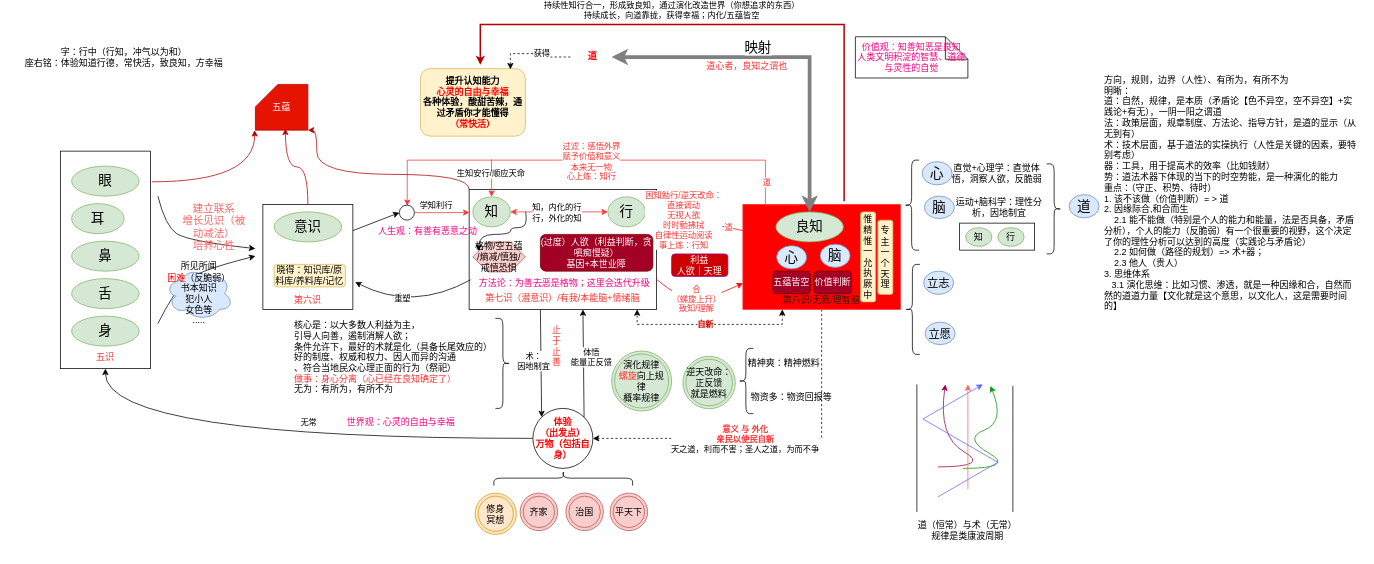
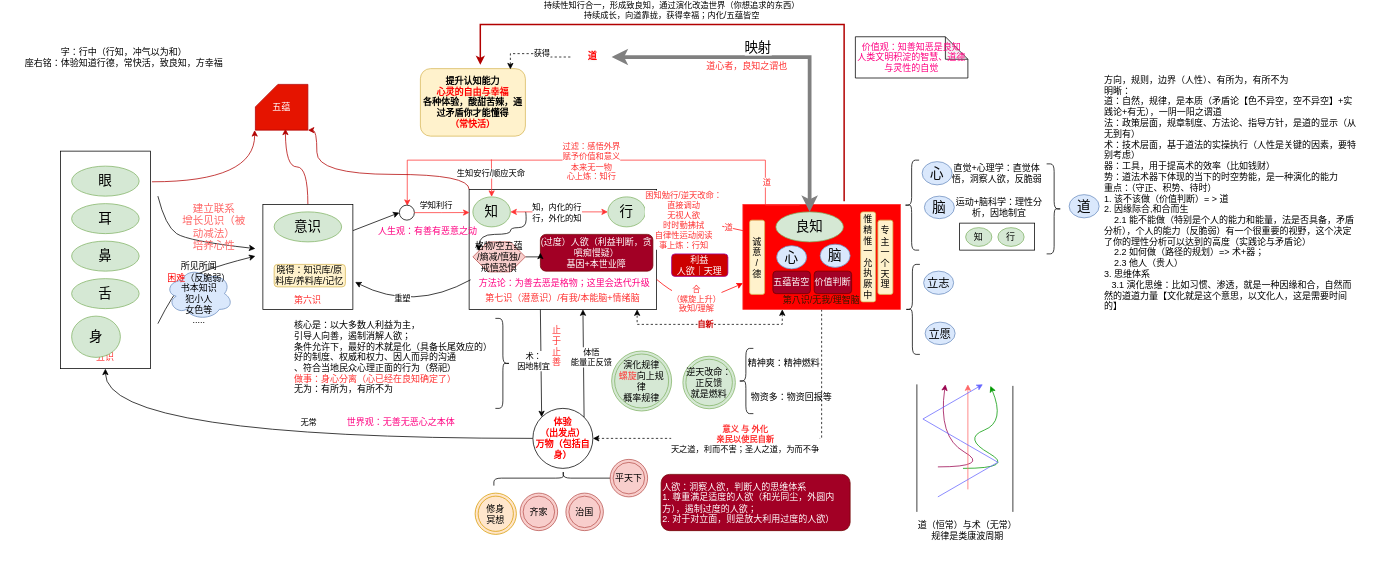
node "耳": size 53x30 -> 68x30
edge "格物/空五蕴 /熵减/慎独/ 戒慎恐惧" -> "(过度）人欲（利益判断，贪嗔痴慢疑） 基因+本世业障": added
node "诚意 / 德": added
node "身": size 68x30 -> 49x41
node "世界观：心灵的自由与幸福": label "世界观：心灵的自由与幸福" -> "世界观：无善无恶心之本体"
node "人欲：洞察人欲，判断人的思维体系 1. 尊重满足适度的人欲（和光同尘，外圆内方），遏制过度的人欲； 2. 对于对立面，则是放大利用过度的人欲）": added
node "平天下": moved (629, 512) -> (629, 478)
